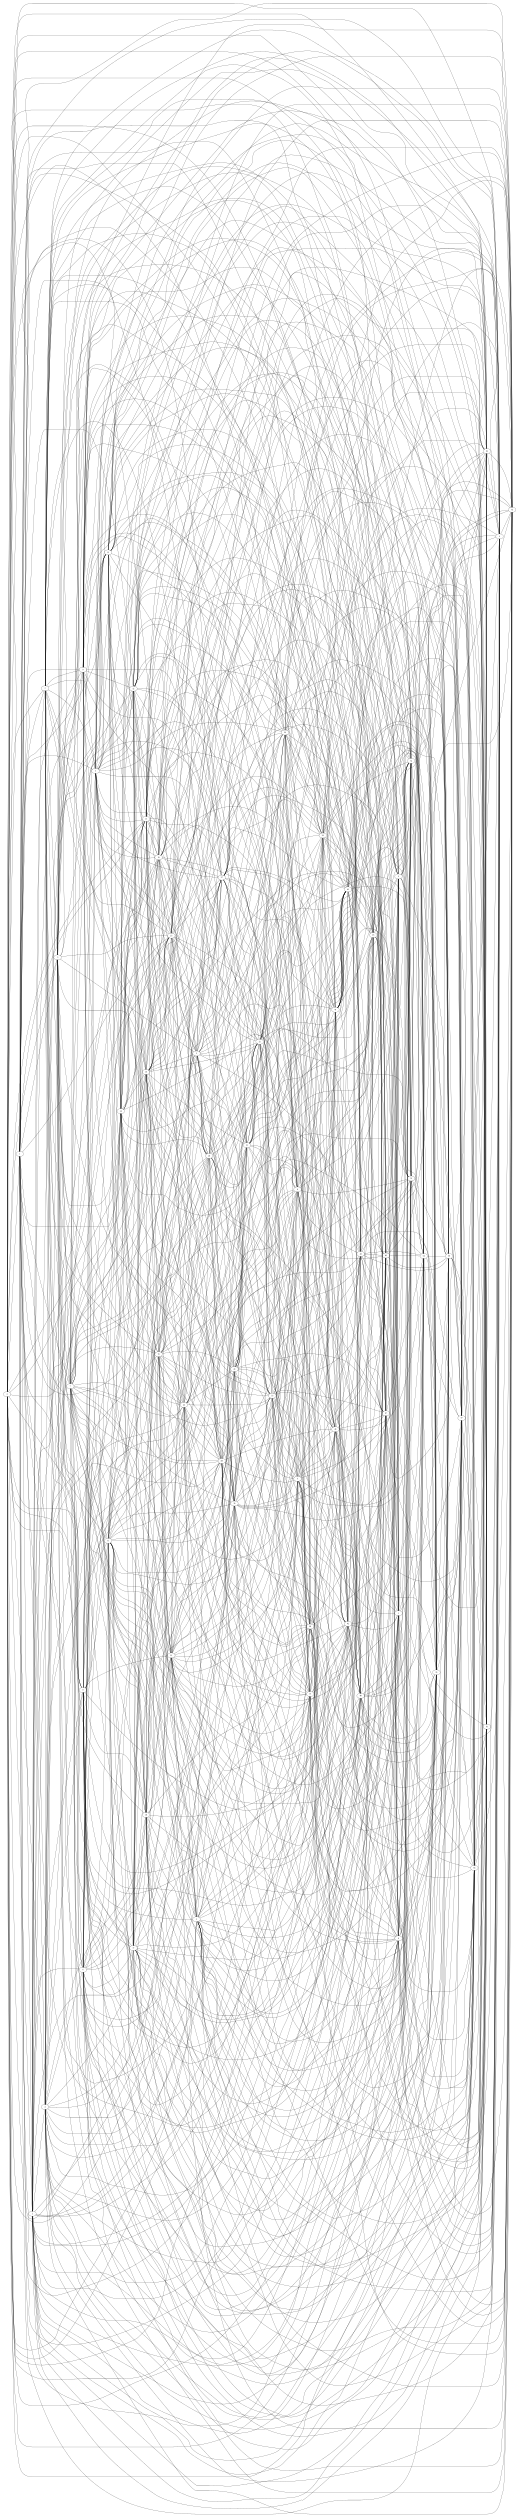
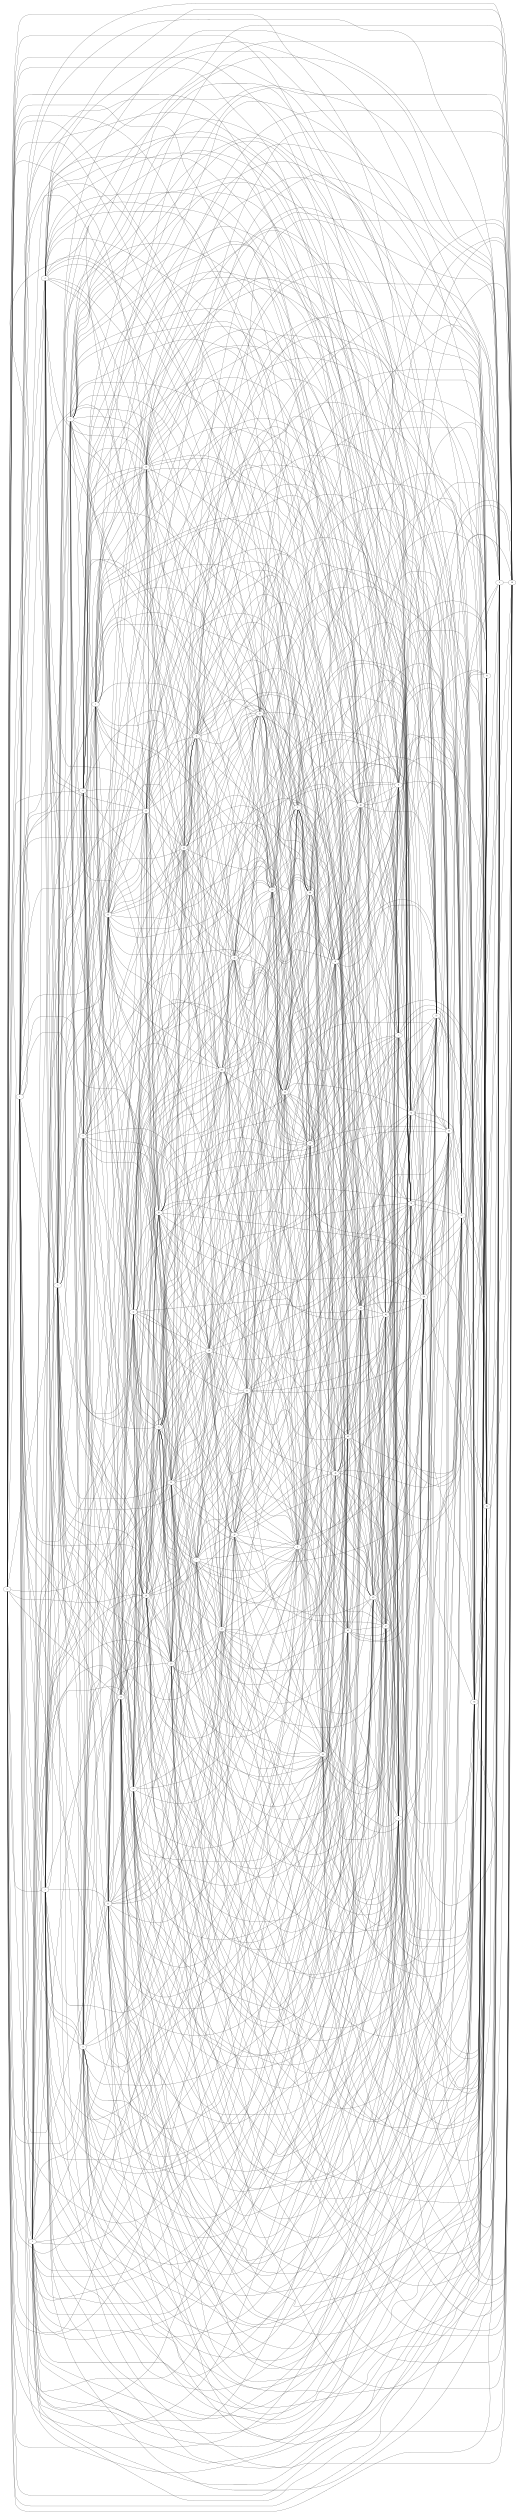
edge "9" -- "50": removed
edge "62" -- "26": now "59" -- "26"
edge "60" -- "49": removed
